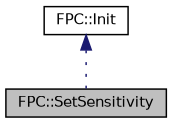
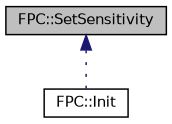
edge "FPC::SetSensitivity" -> "FPC::Init": reversed
